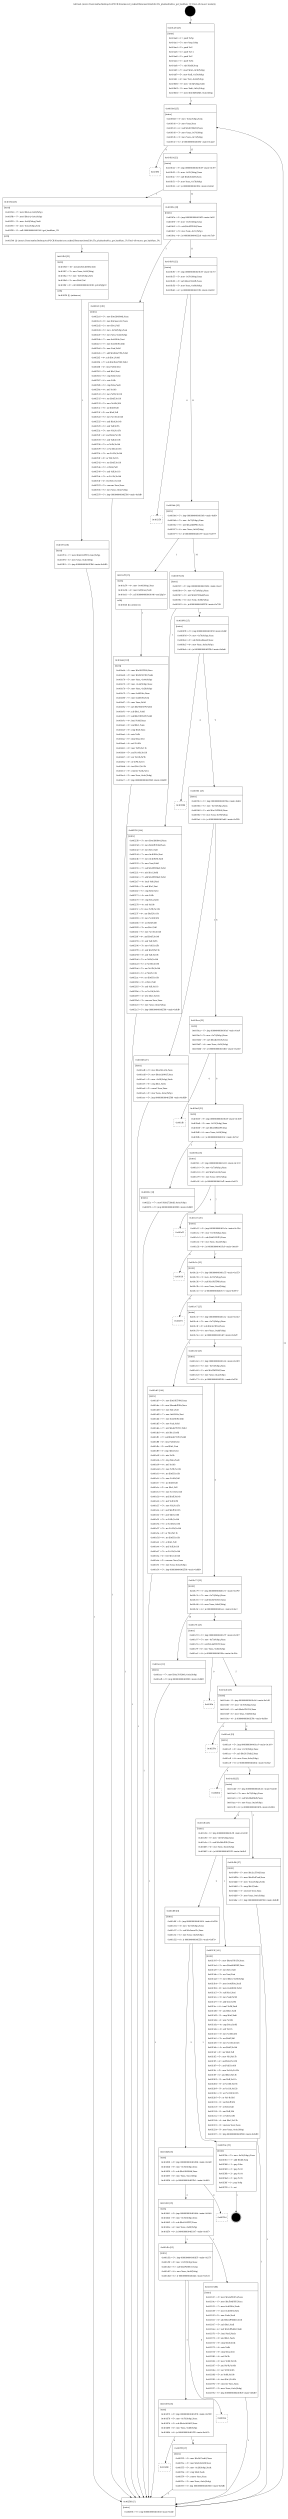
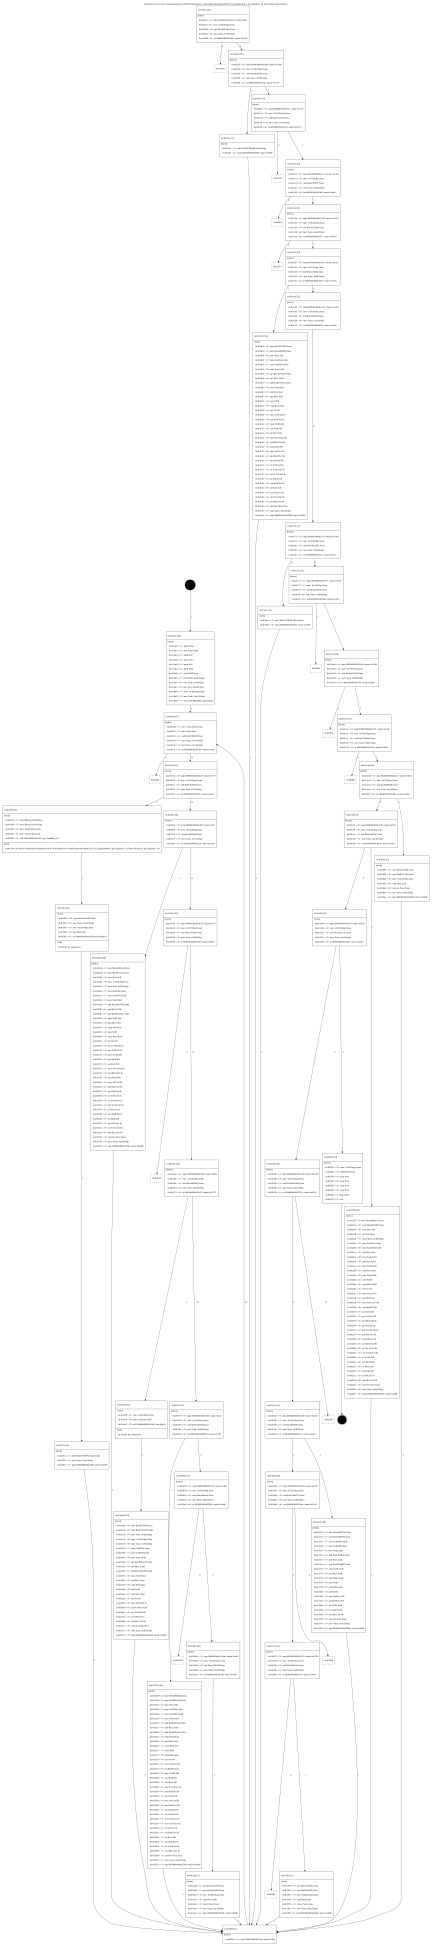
edge "0x401bb1 [25]" -> "0x401bca [25]": removed, label "8"
